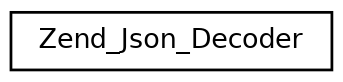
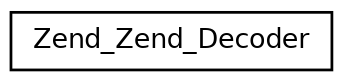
node "Zend_Json_Decoder": label "Zend_Json_Decoder" -> "Zend_Zend_Decoder"
